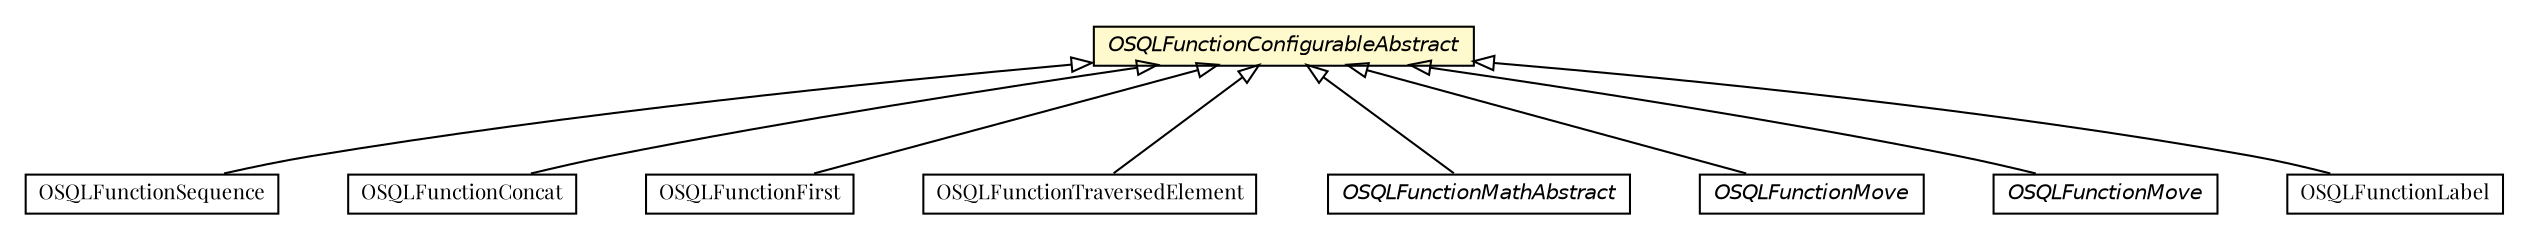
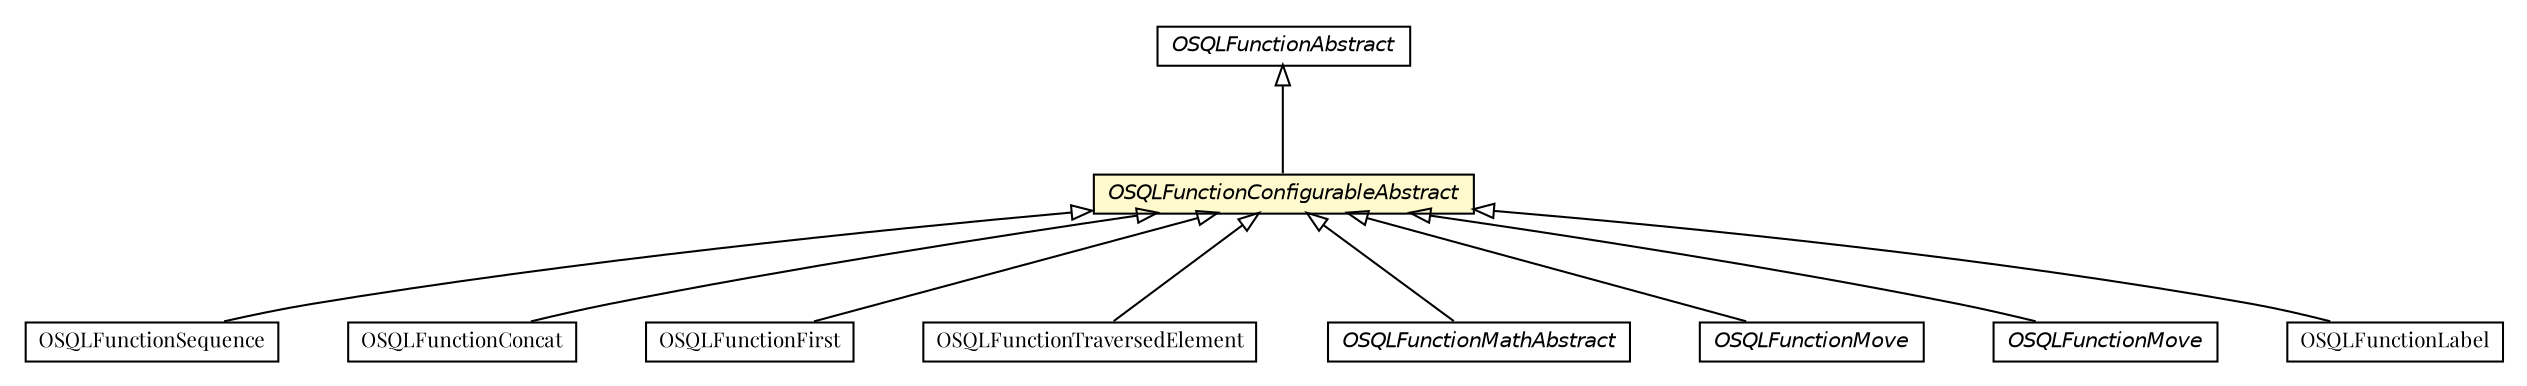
node "OSQLFunctionAbstract": added
